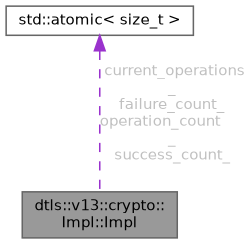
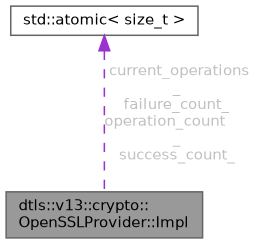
node "dtls::v13::crypto:: Impl::Impl": label "dtls::v13::crypto:: Impl::Impl" -> "dtls::v13::crypto:: OpenSSLProvider::Impl"
